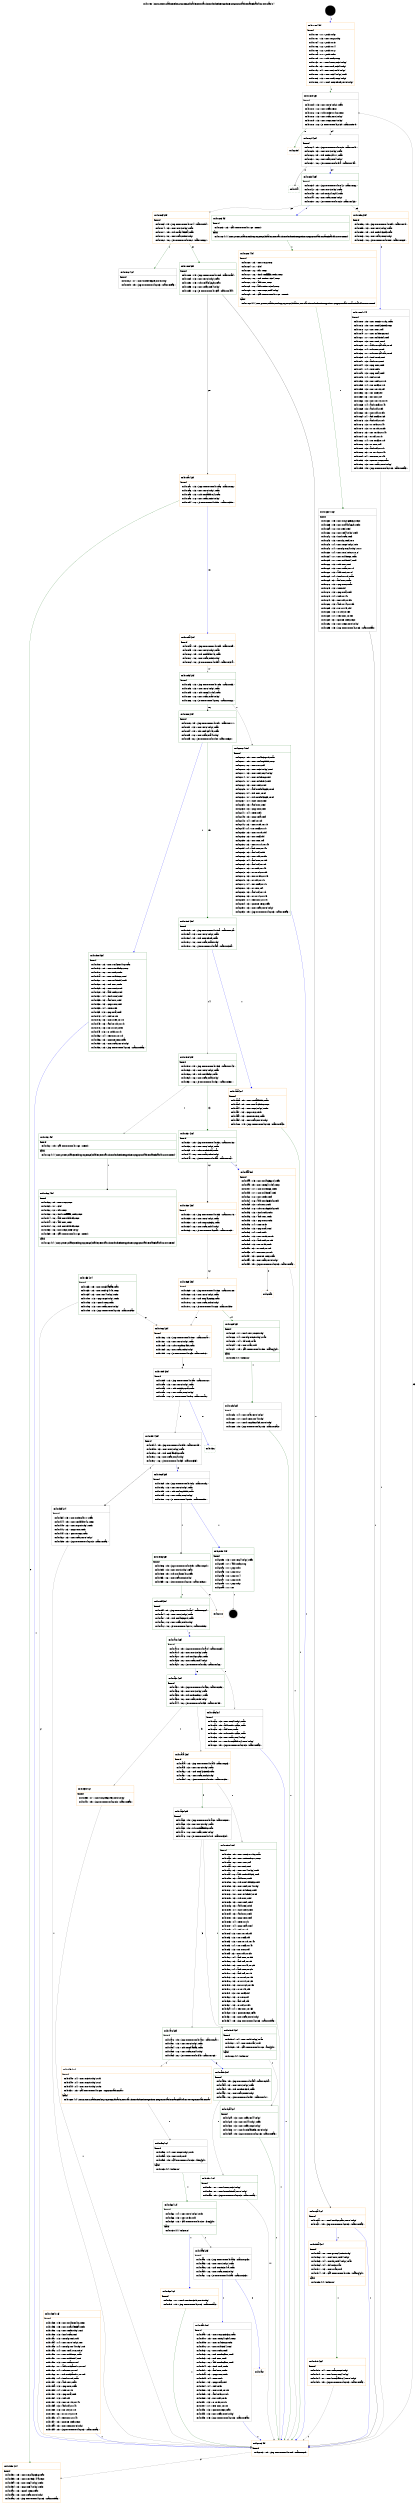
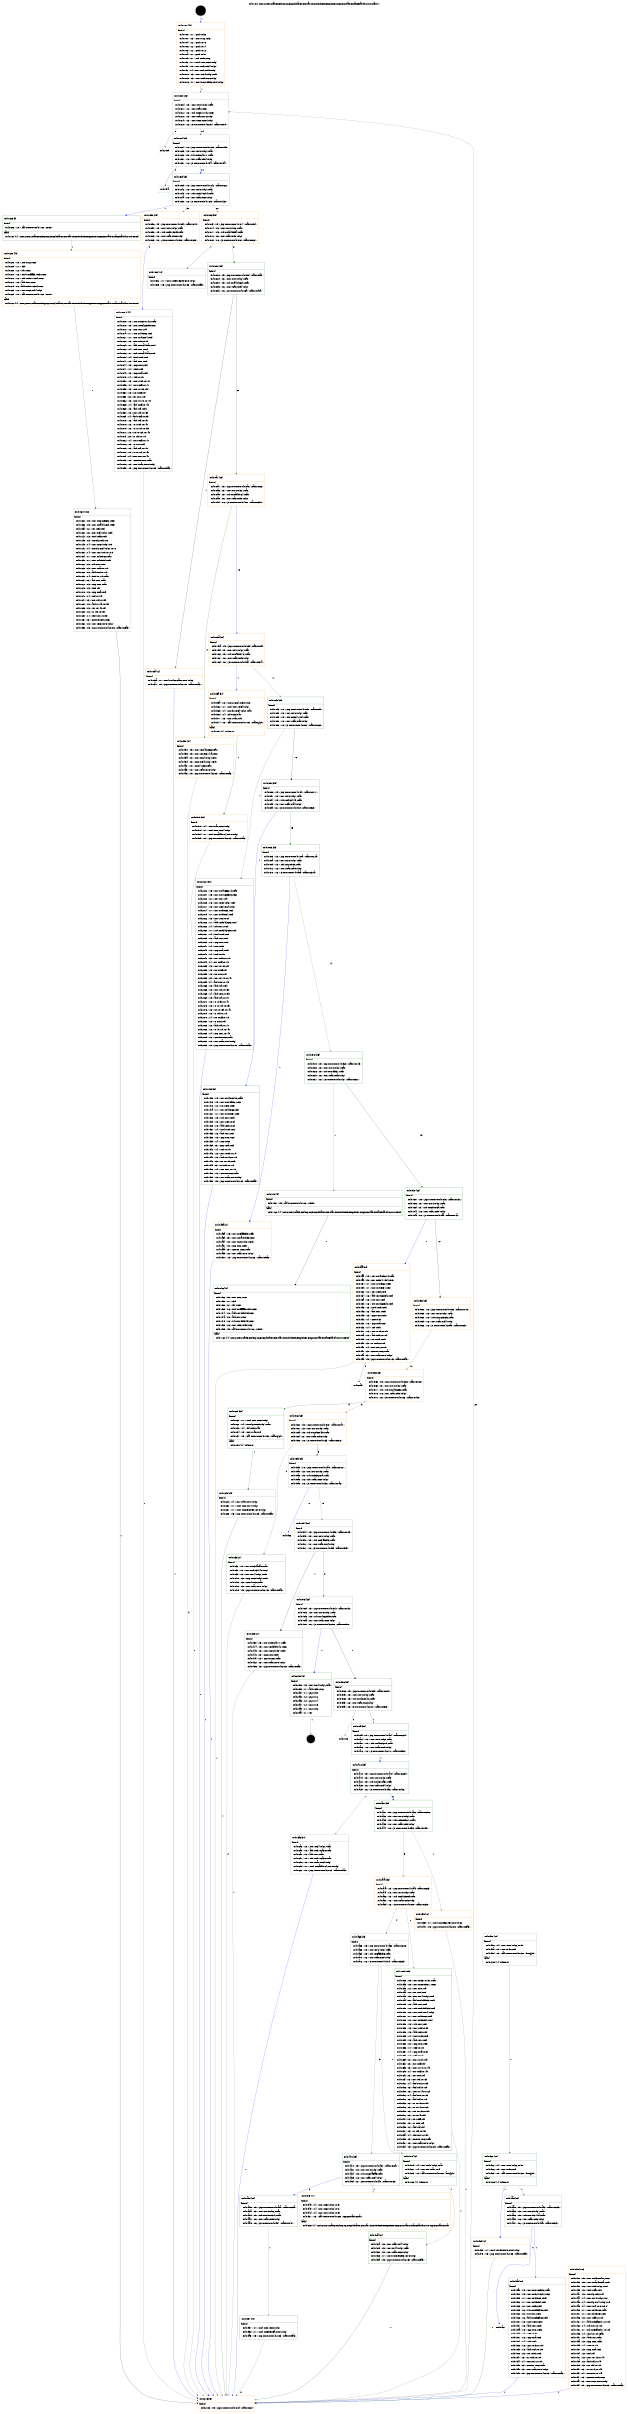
edge "0x401cf3 [27]" -> "0x401982 [25]": reversed
edge "0x401aea [27]" -> "0x402183 [5]": color darkgreen -> blue
edge "0x401f45 [17]" -> "0x401f56 [12]": removed, label "1"
edge "0x401c9a [12]" -> "0x401b5a [31]": now "0x4018ba [25]" -> "0x401b5a [31]"
edge "0x402183 [5]" -> "0x401b90 [27]": reversed
